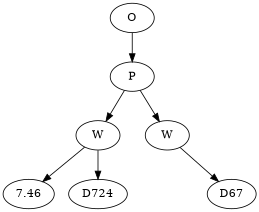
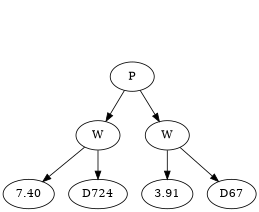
node "O": removed
node "7.46": label "7.46" -> "7.40"
node "3.91": added
